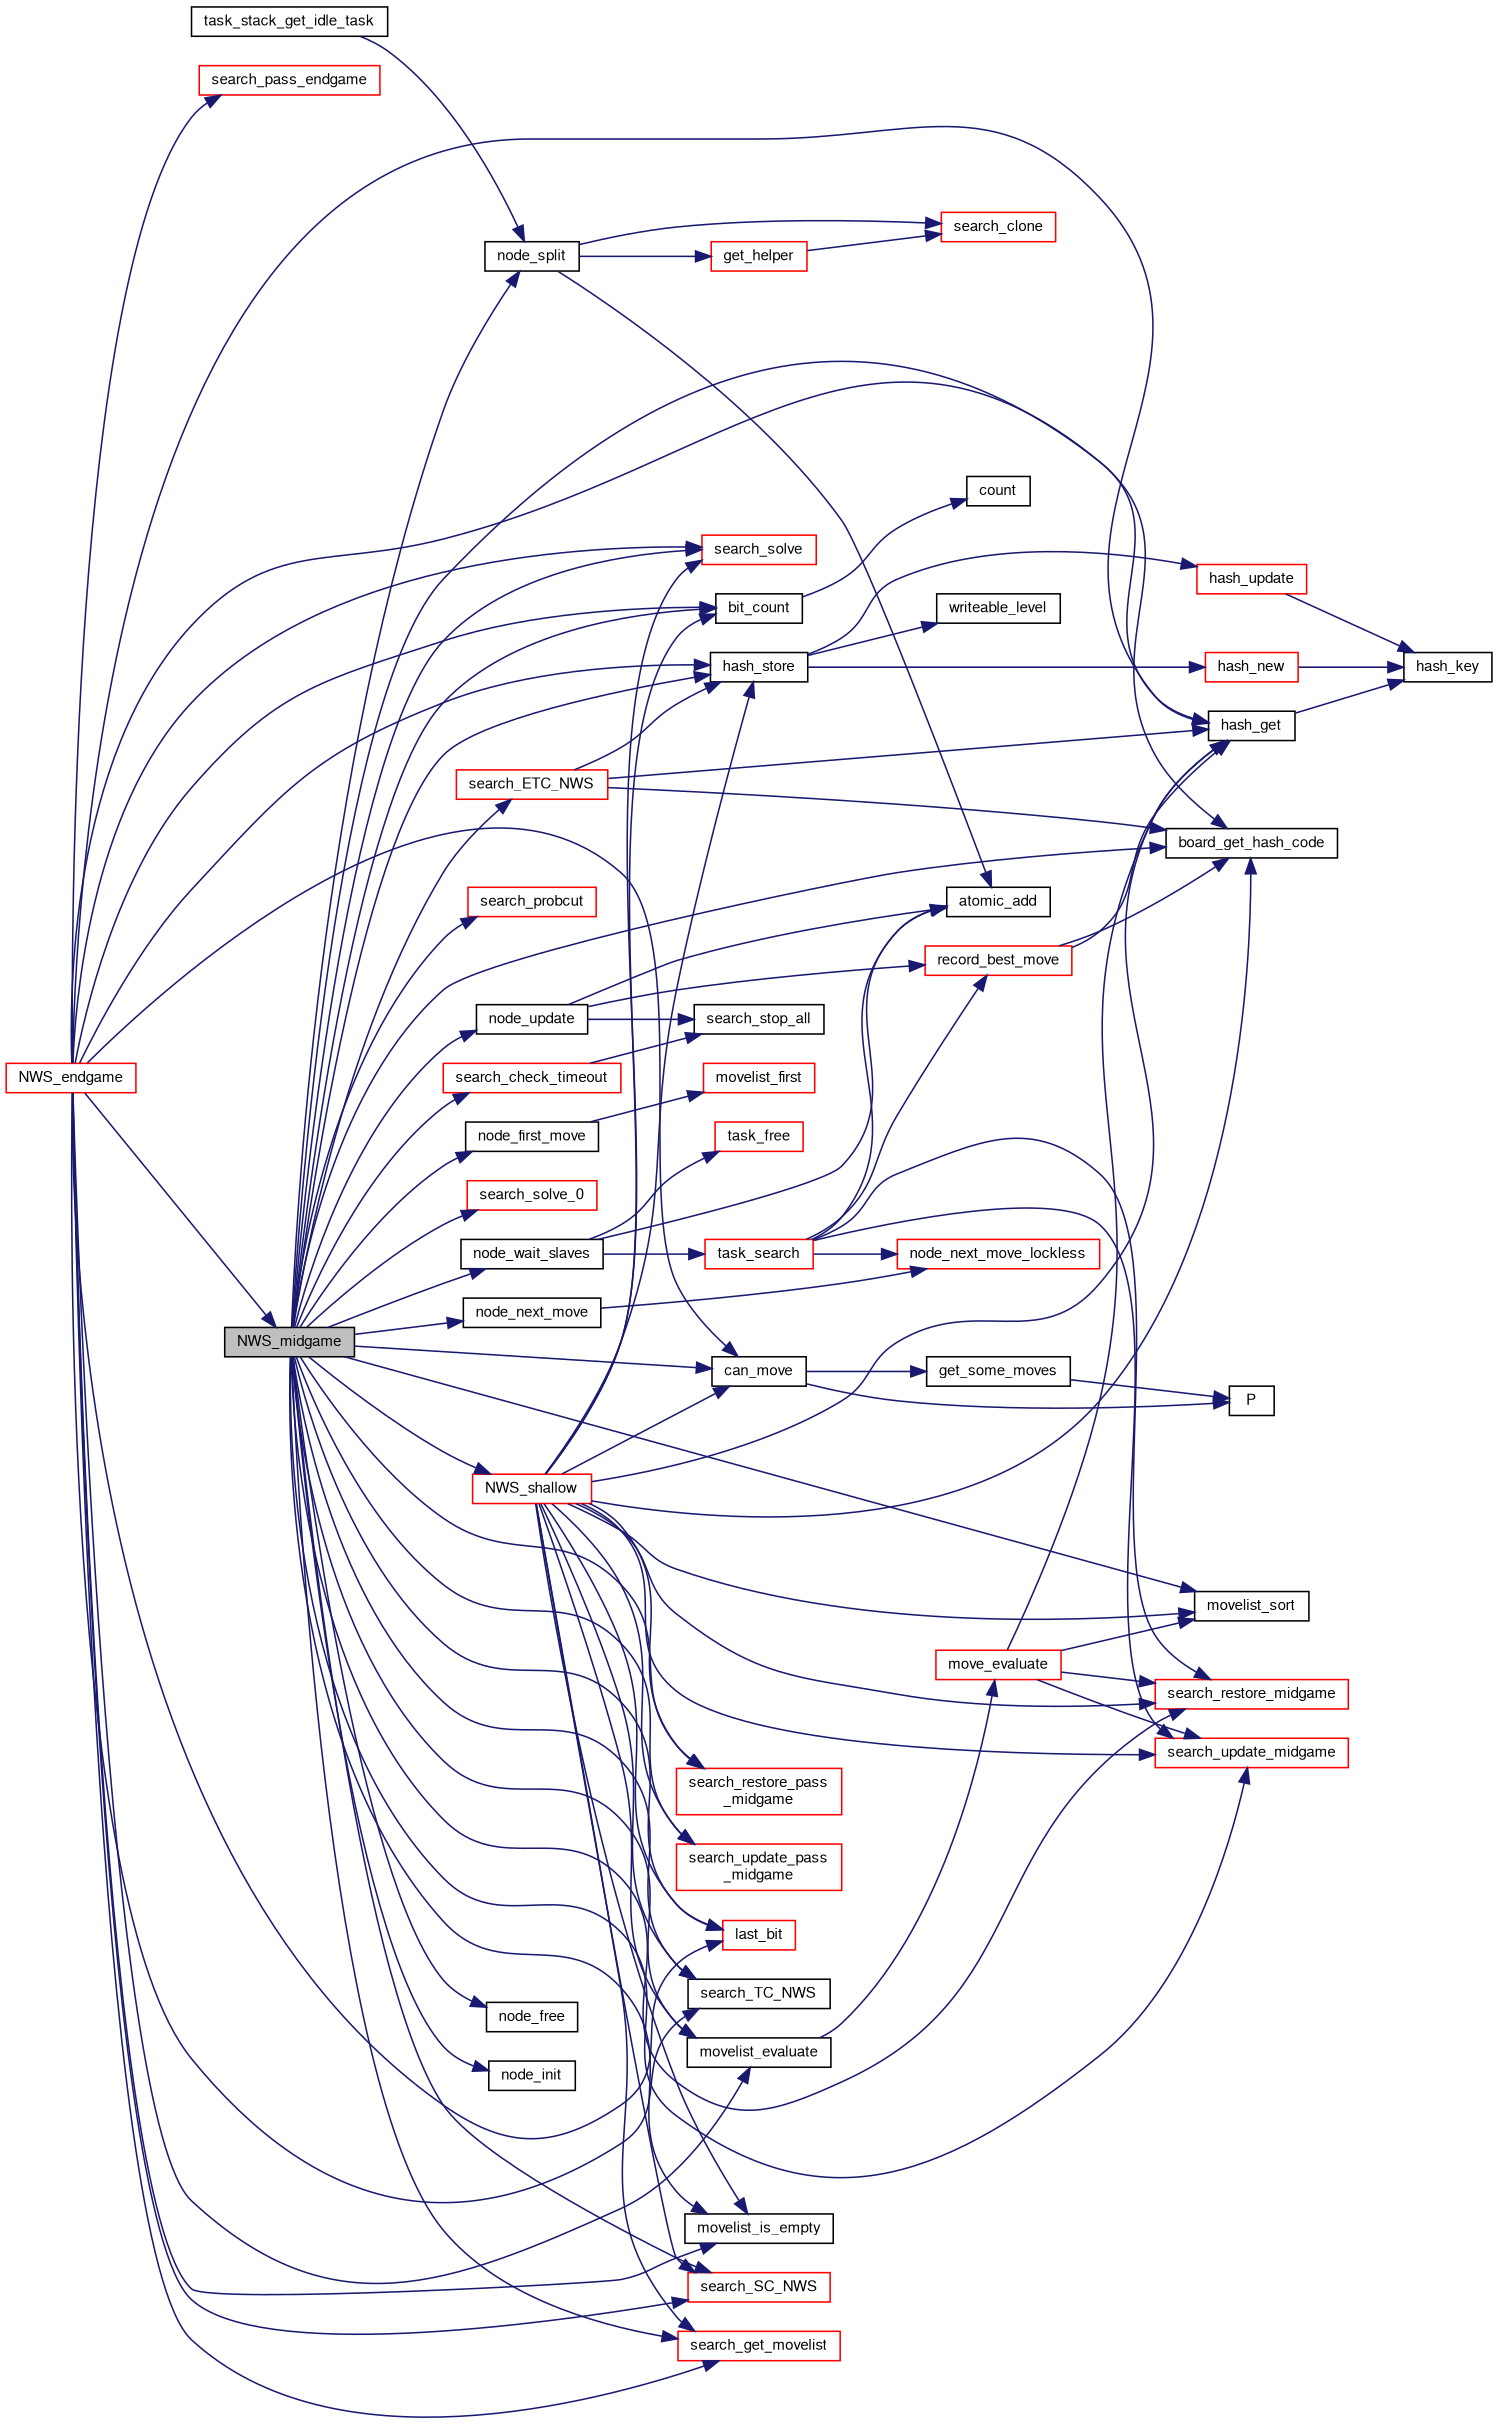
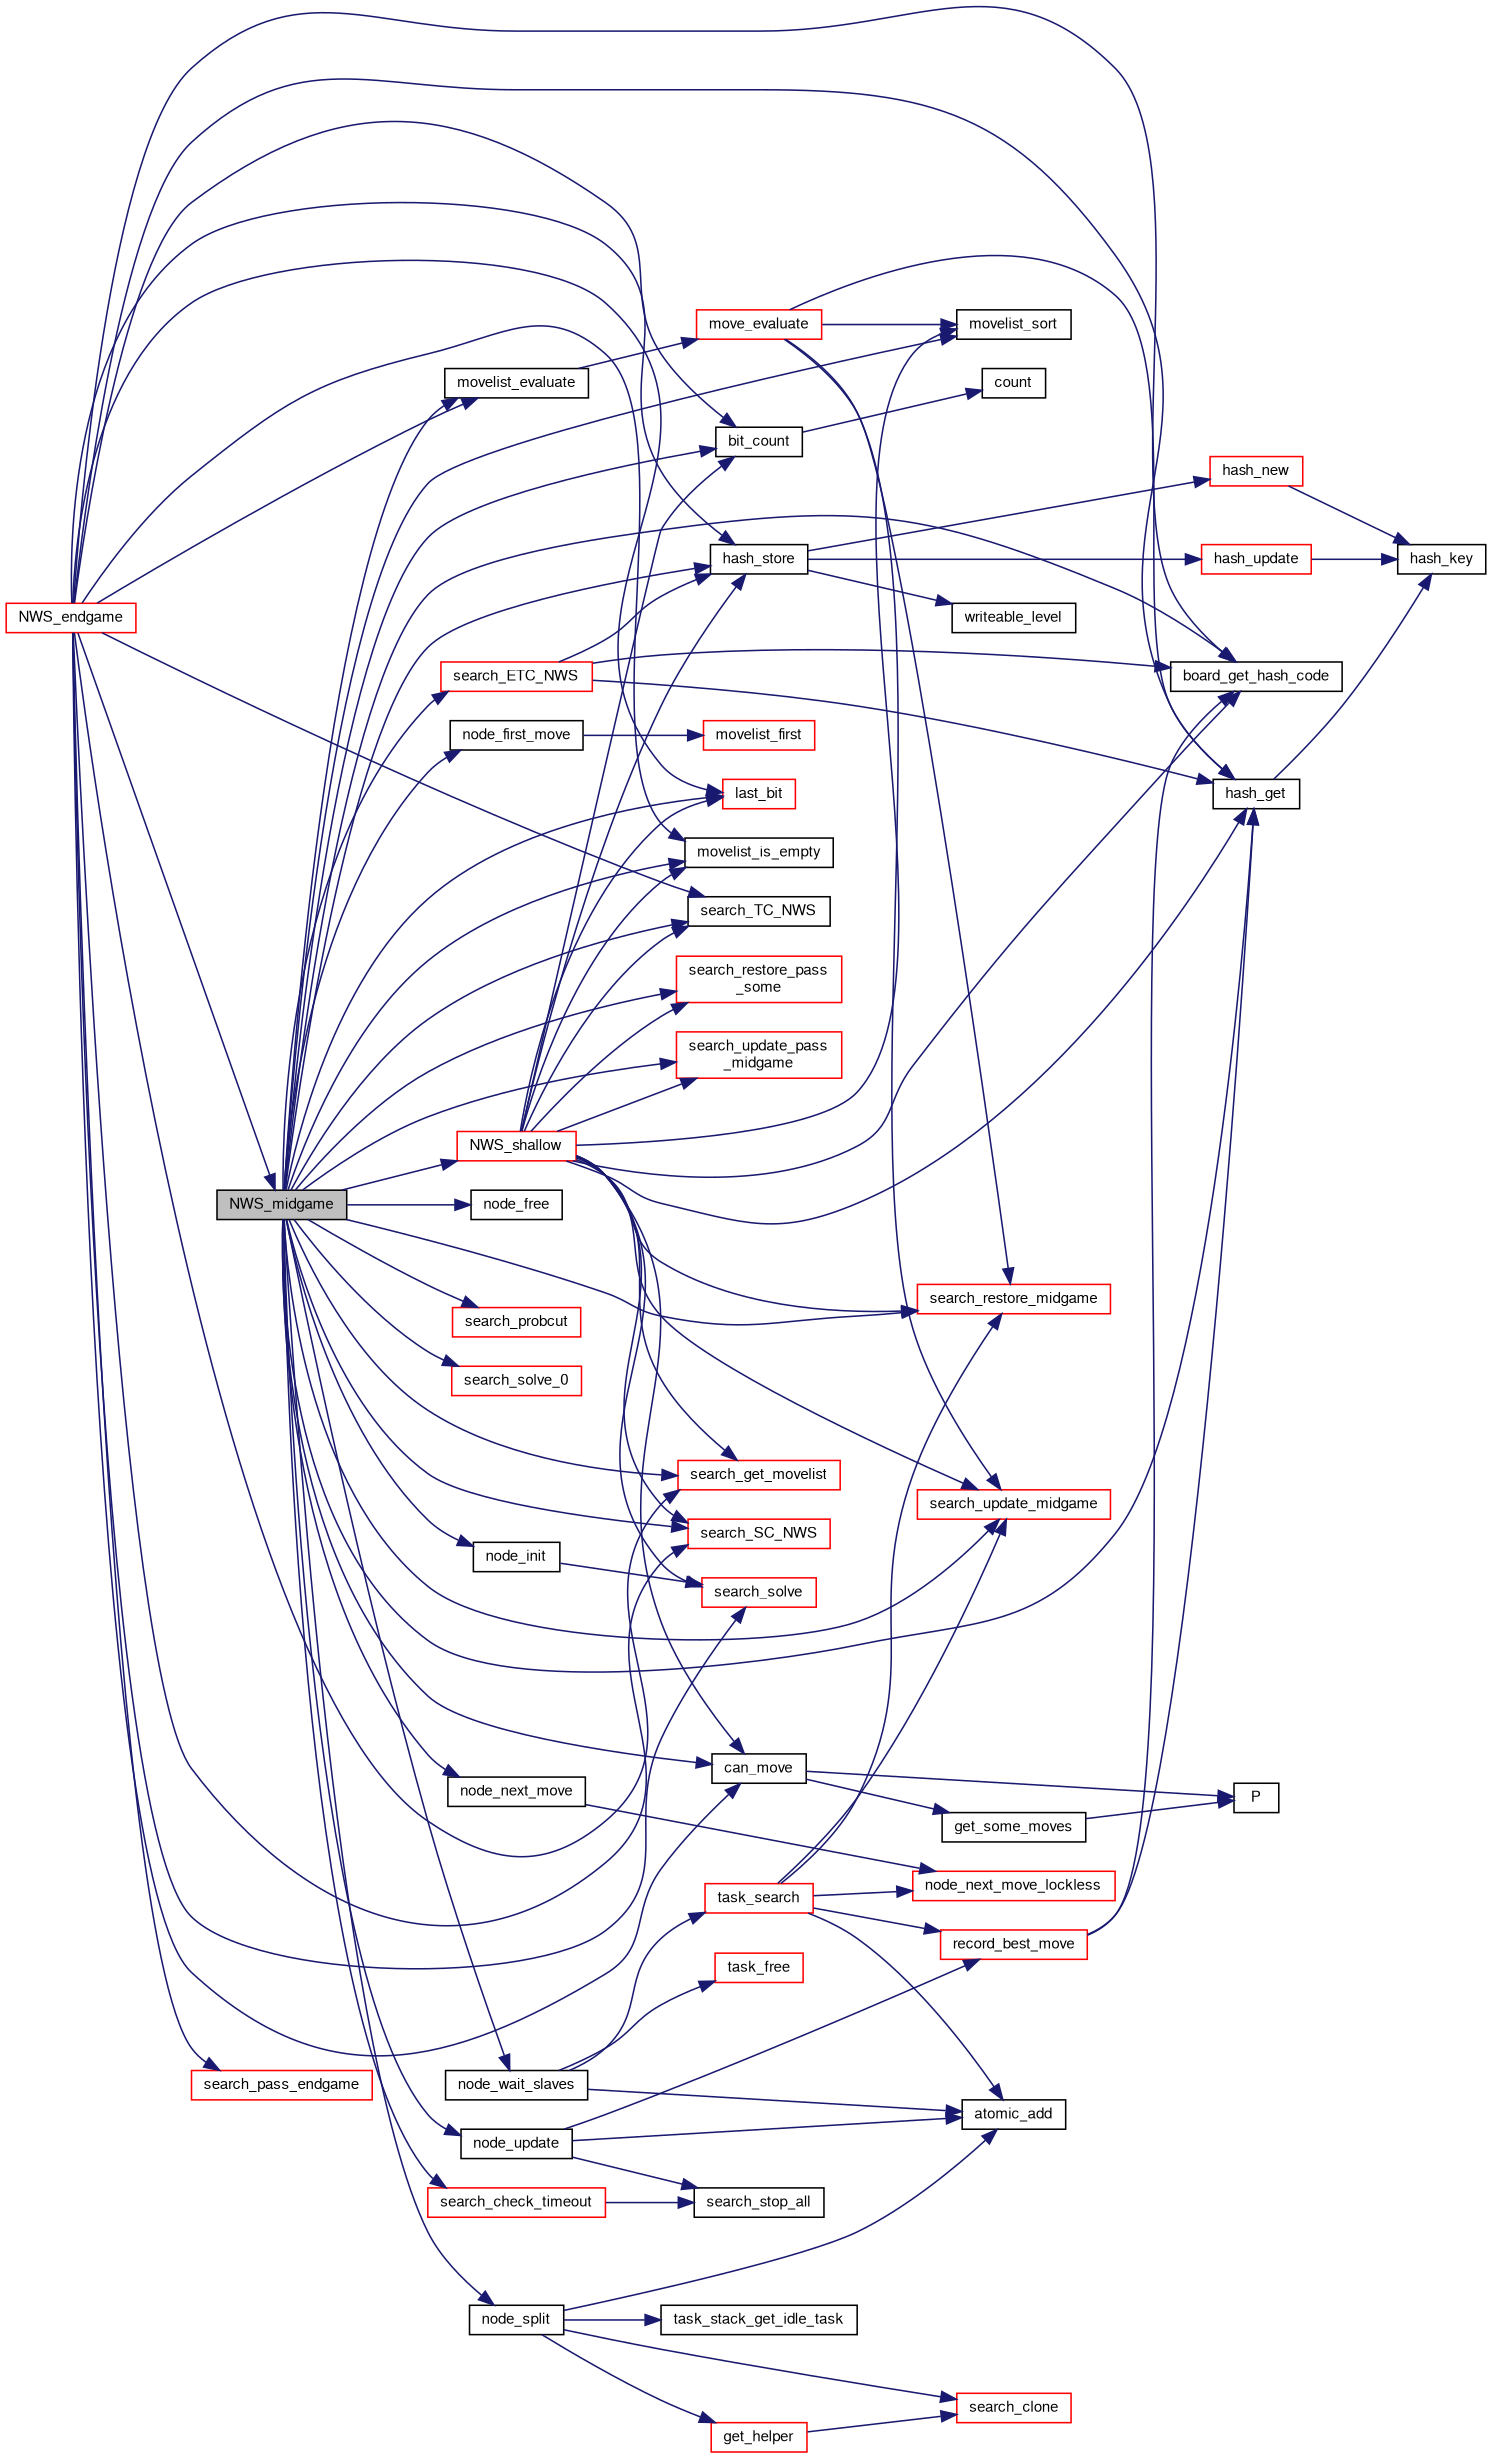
edge "task_stack_get_idle_task" -> "node_split": reversed
edge "NWS_midgame" -> "search_solve": now "node_init" -> "search_solve"
edge "NWS_shallow" -> "movelist_evaluate": removed
node "search_restore_pass _midgame": label "search_restore_pass _midgame" -> "search_restore_pass _some"
